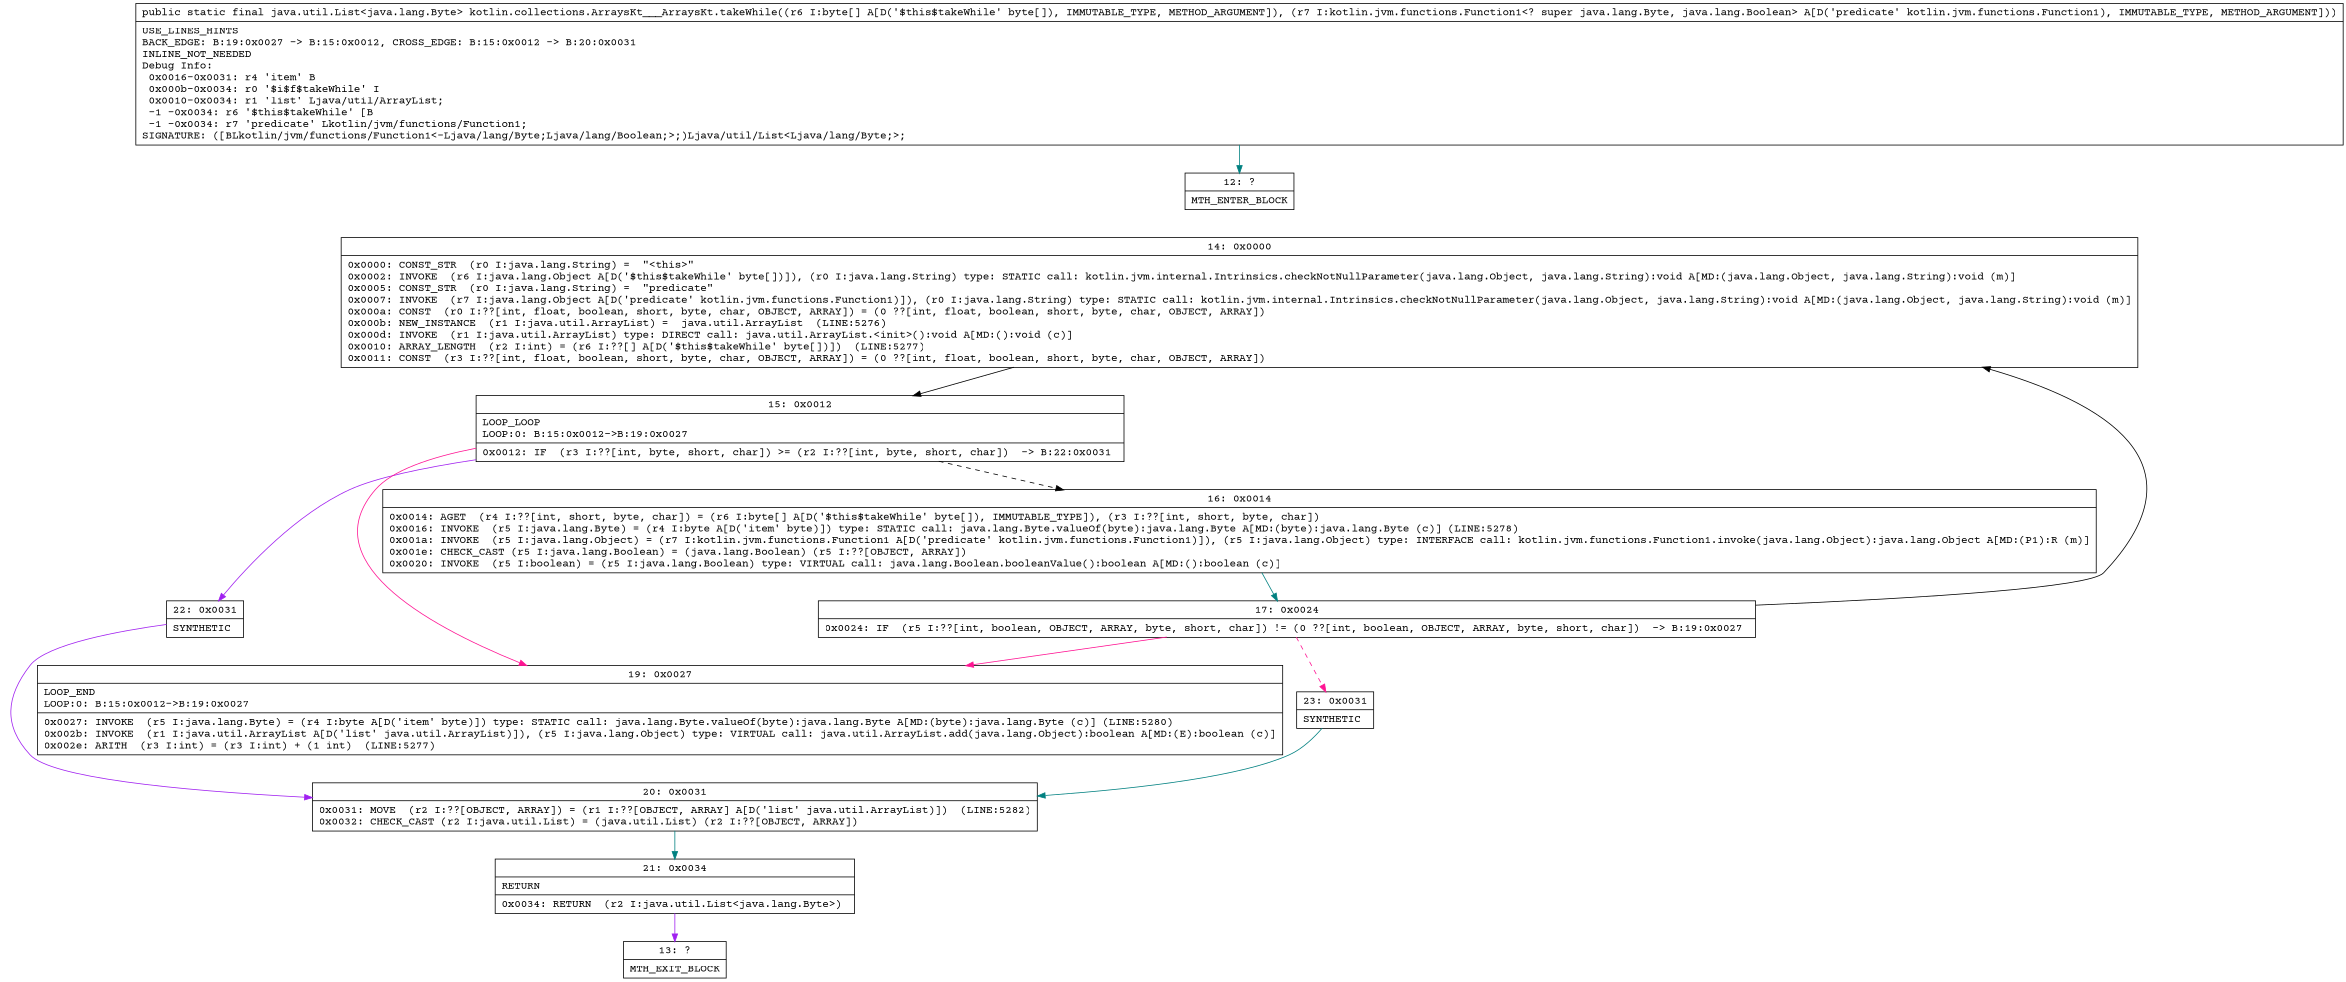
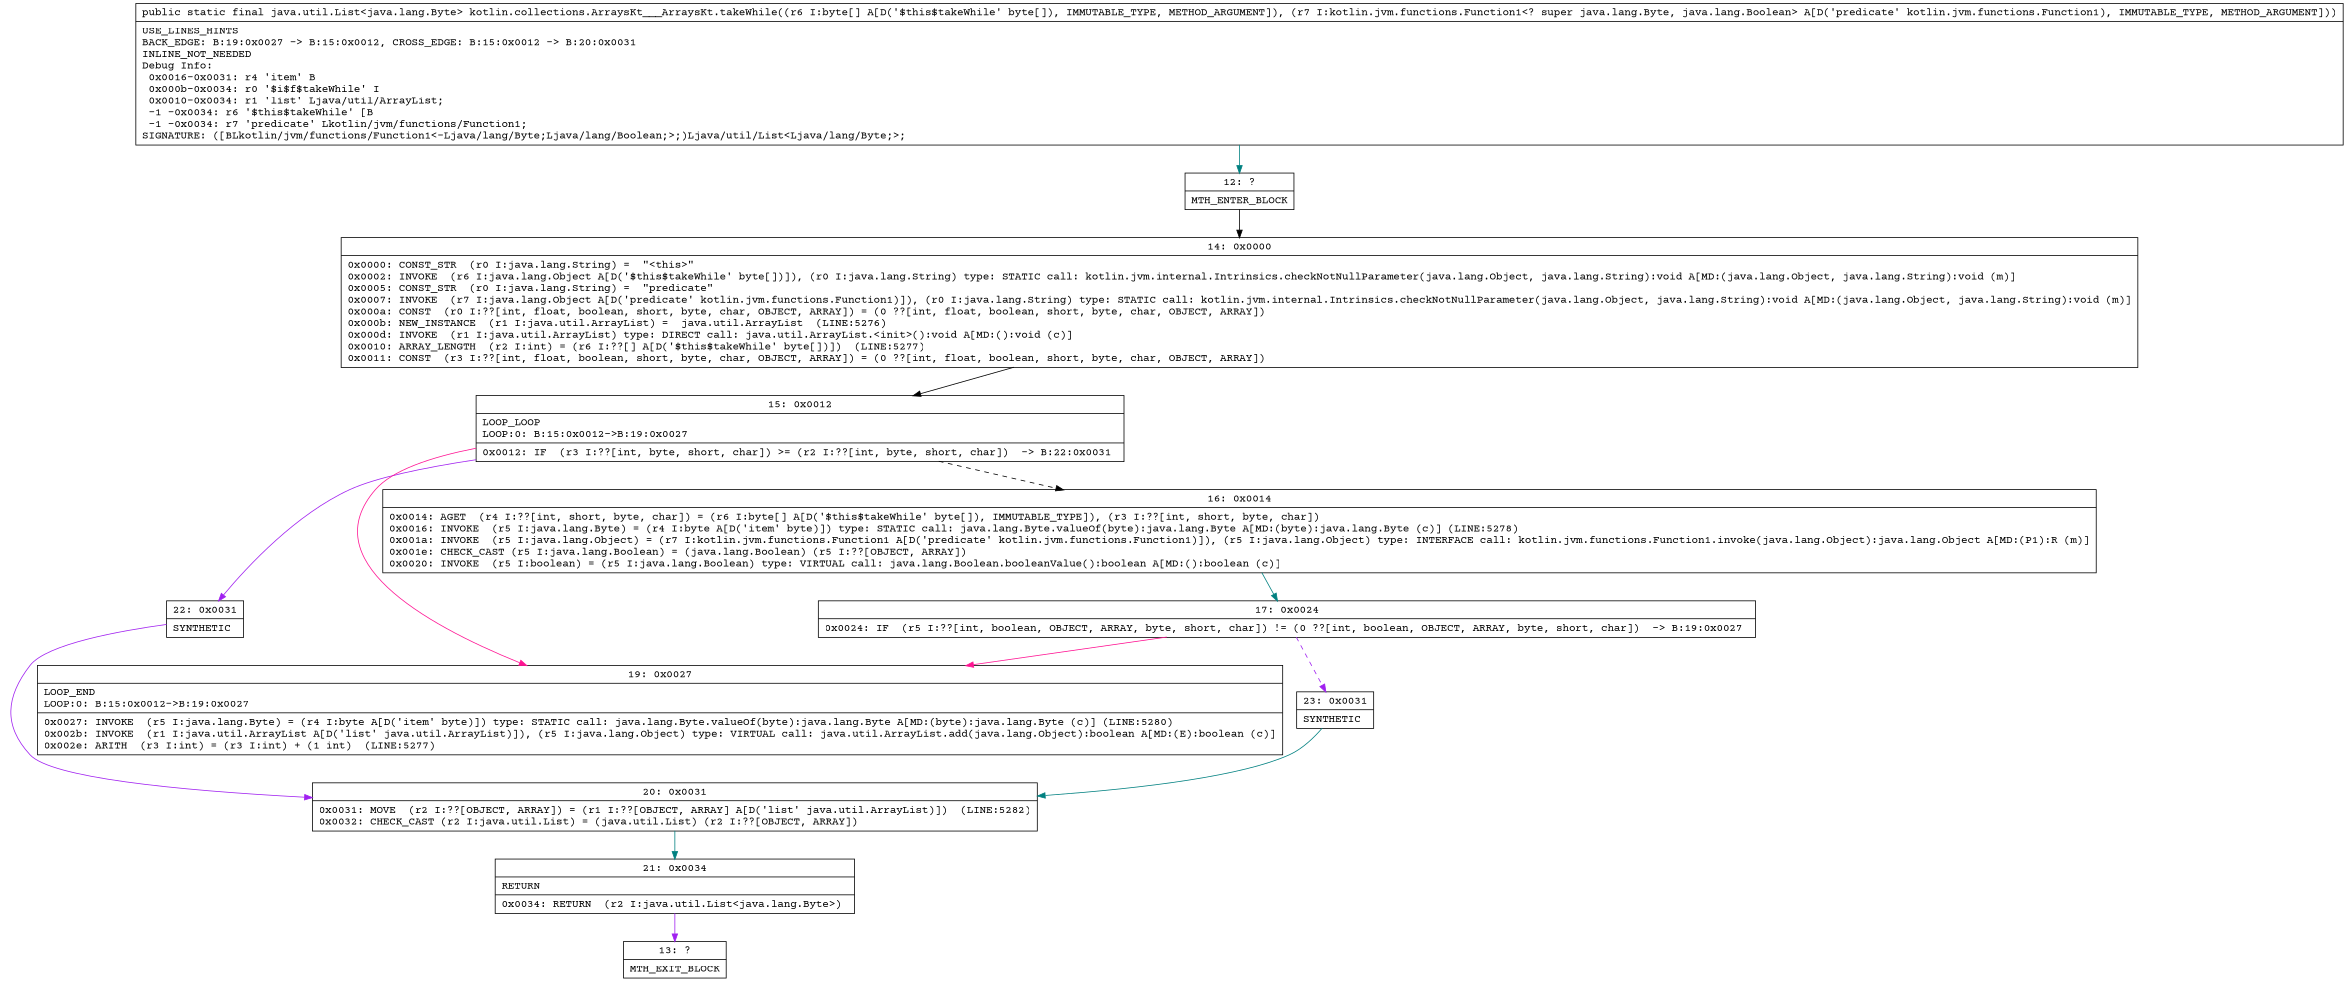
edge "17: 0x0024" -> "14: 0x0000": now "12: ?" -> "14: 0x0000"
edge "17: 0x0024" -> "23: 0x0031": color deeppink -> purple
